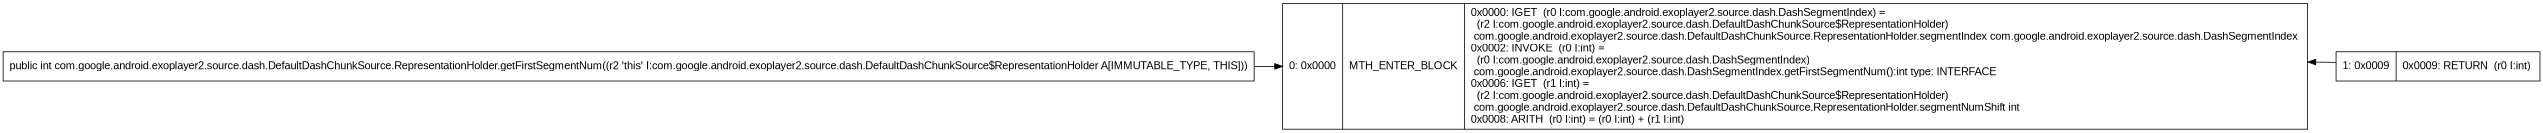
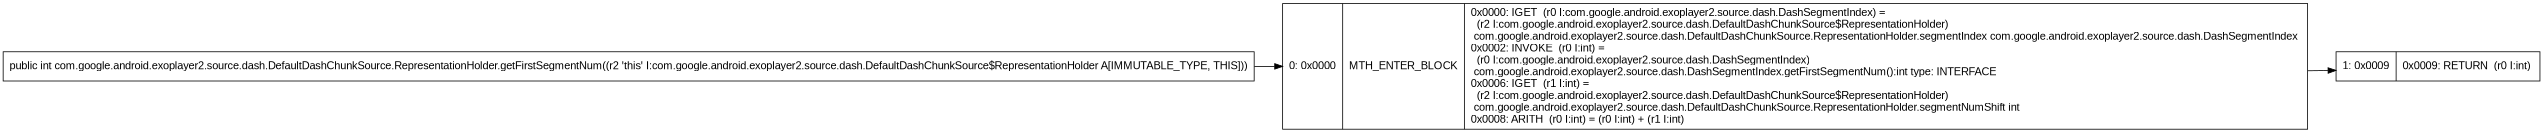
edge "1: 0x0009" -> "0: 0x0000": reversed
